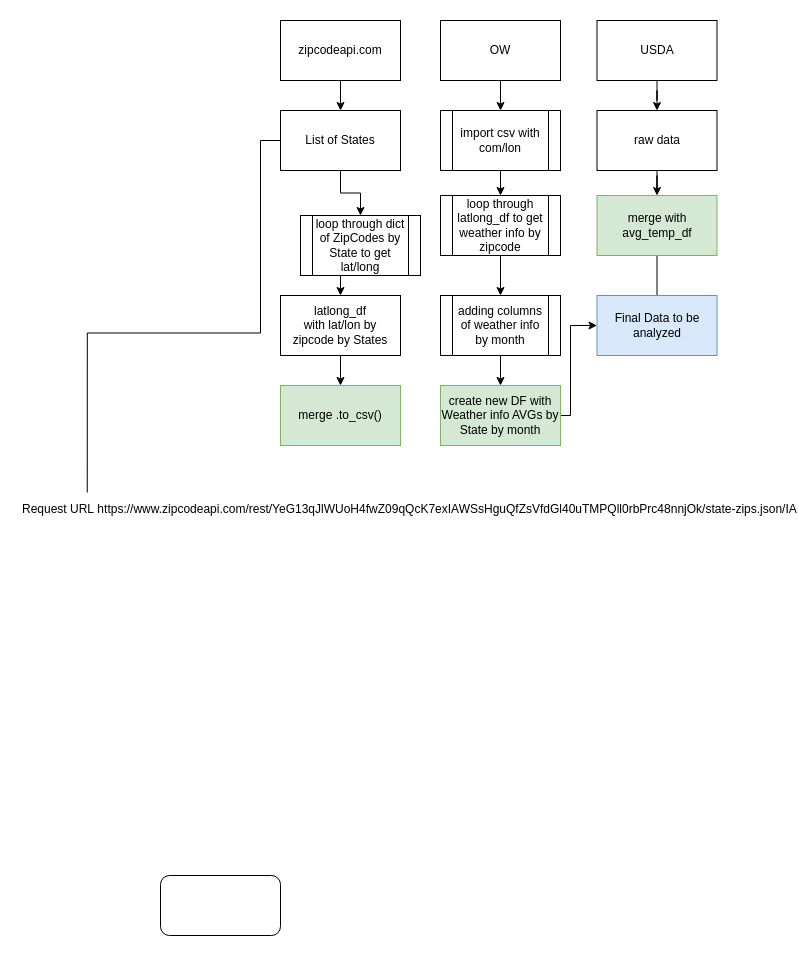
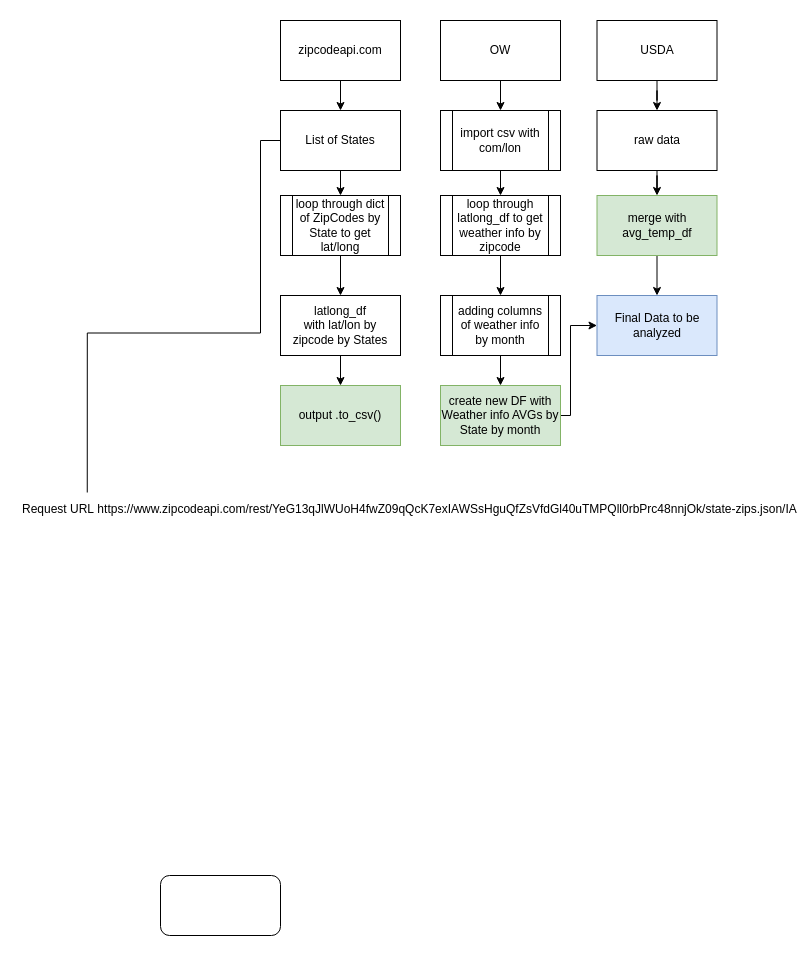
node "loop through dict of ZipCodes by State to get lat/long": moved (361, 246) -> (341, 226)
edge "merge with avg_temp_df" -- "Final Data to be analyzed": arrowhead none -> classic
node "merge .to_csv()": label "merge .to_csv()" -> "output .to_csv()"
